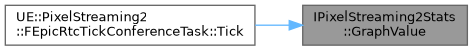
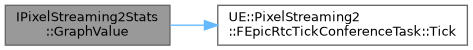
edge "UE::PixelStreaming2 ::FEpicRtcTickConferenceTask::Tick" -> "IPixelStreaming2Stats ::GraphValue": reversed
